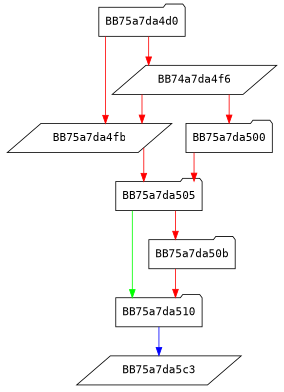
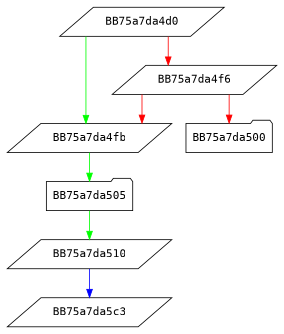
node "BB75a7da4d0": shape folder -> parallelogram
edge "BB75a7da4d0" -> "BB75a7da4fb": color red -> green
node "BB74a7da4f6": label "BB74a7da4f6" -> "BB75a7da4f6"
edge "BB75a7da4fb" -> "BB75a7da505": color red -> green
edge "BB75a7da500" -> "BB75a7da505": removed
node "BB75a7da50b": removed
node "BB75a7da510": shape folder -> parallelogram
